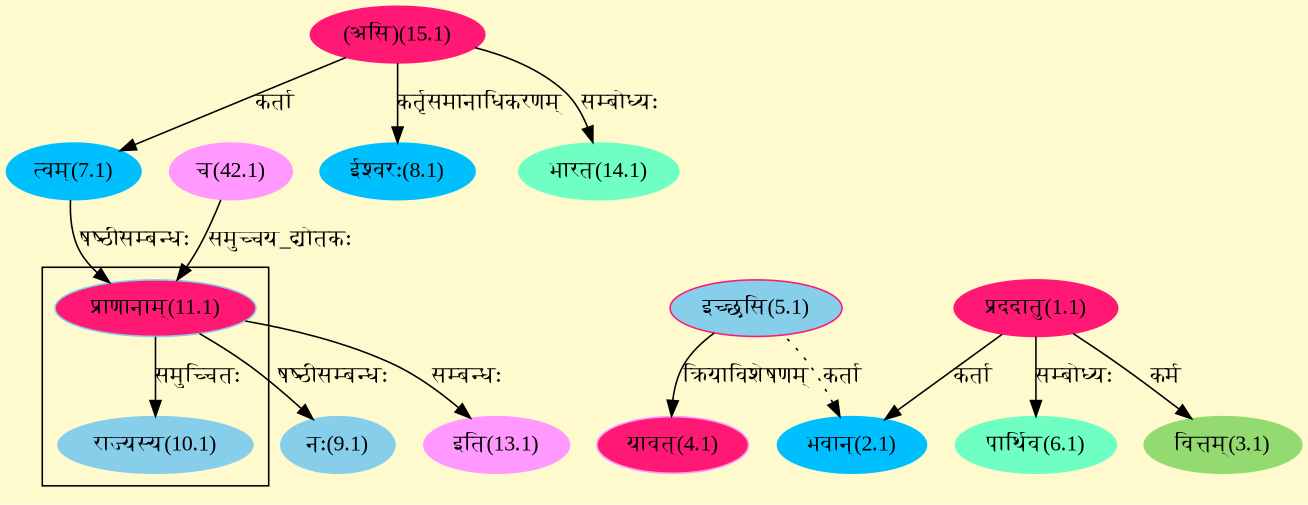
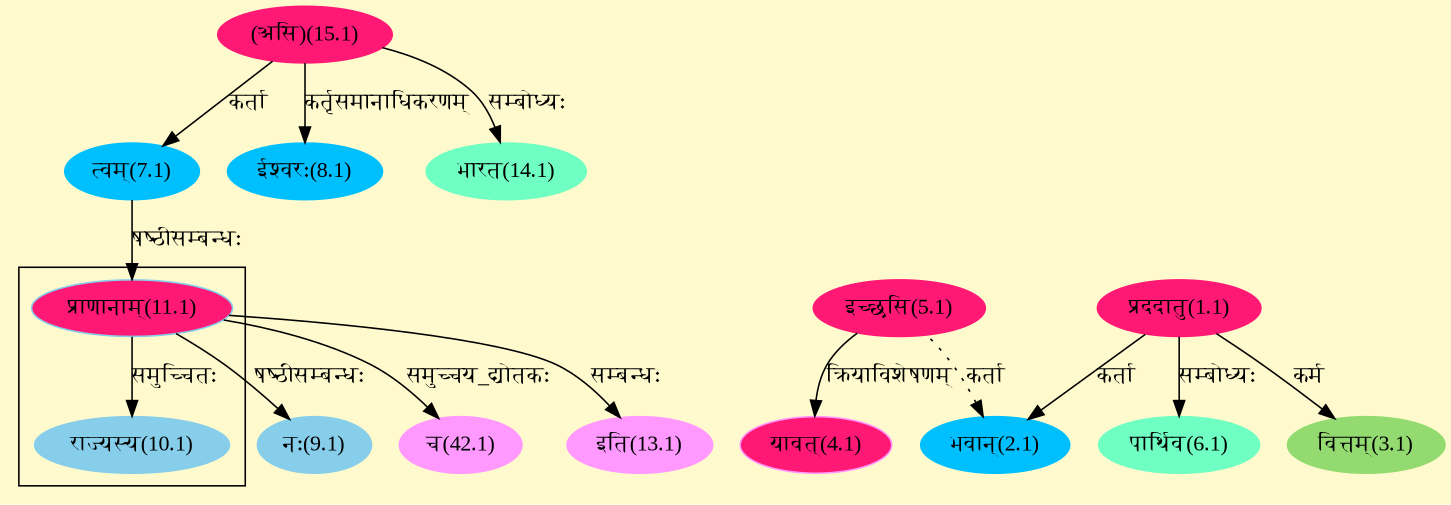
edge "च(42.1)" -> "प्राणानाम्(11.1)": reversed
node "इच्छसि(5.1)": fillcolor #87ceeb -> #ff1975
